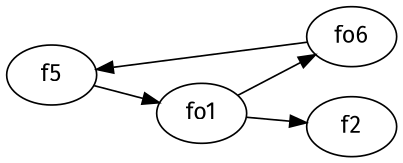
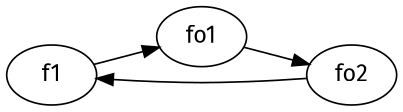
node "fo6": label "fo6" -> "fo2"
node "f5": label "f5" -> "f1"
node "f2": removed
